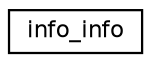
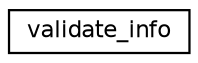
node "info_info": label "info_info" -> "validate_info"
